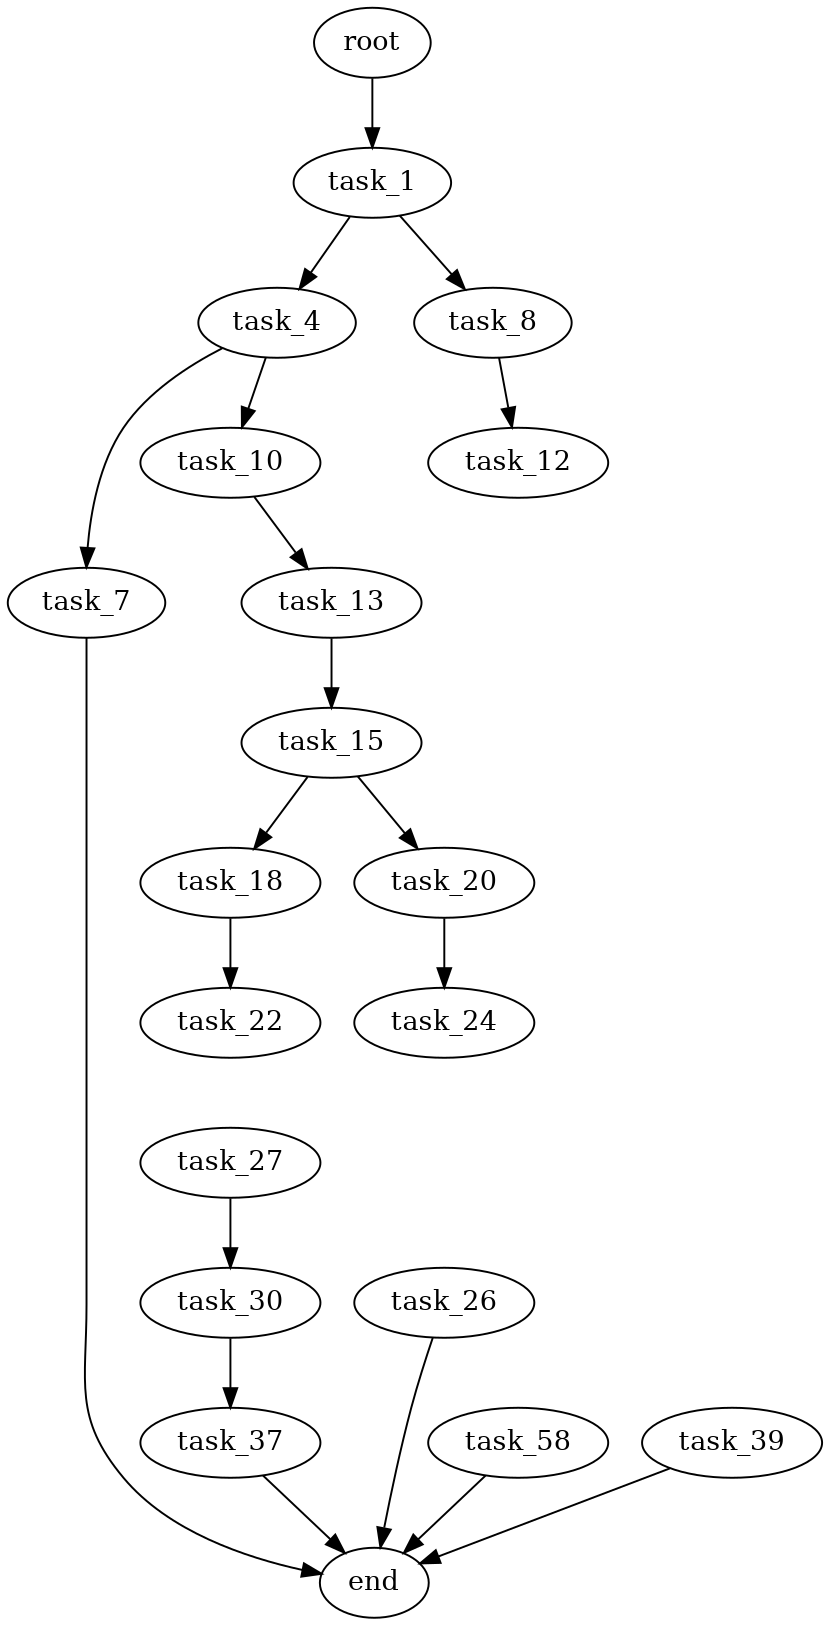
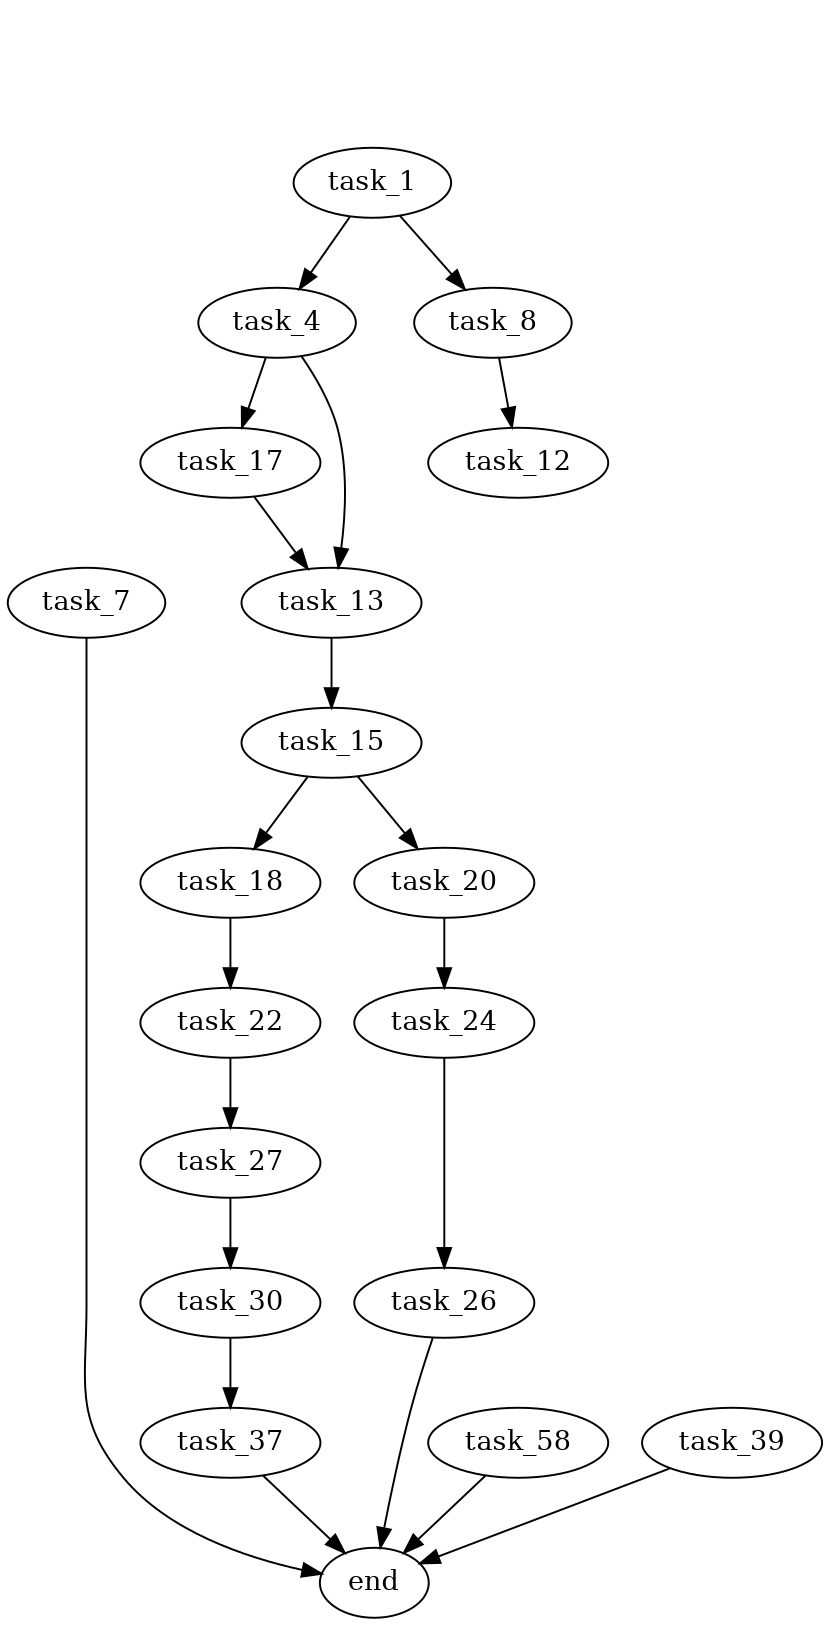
node "root": removed
edge "task_4" -> "task_7": now "task_4" -> "task_13"
node "task_10": label "task_10" -> "task_17"
edge "task_22" -> "task_27": added
edge "task_24" -> "task_26": added
